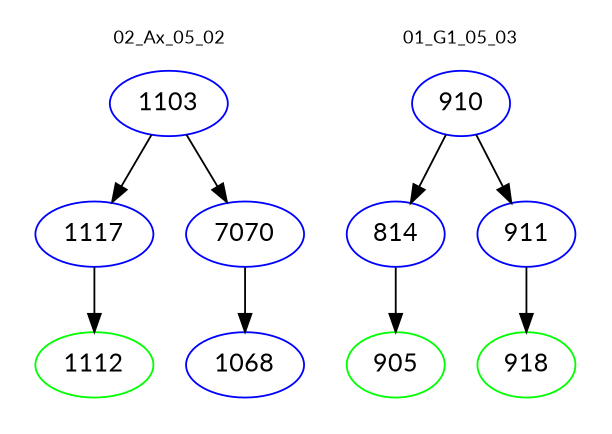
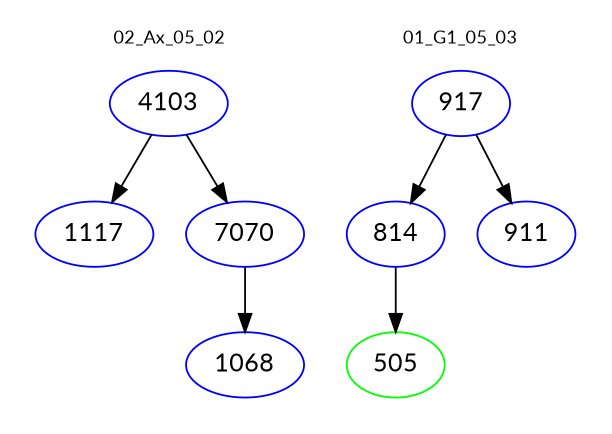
node "1103": label "1103" -> "4103"
node "910": label "910" -> "917"
node "1112": removed
node "905": label "905" -> "505"
node "918": removed
